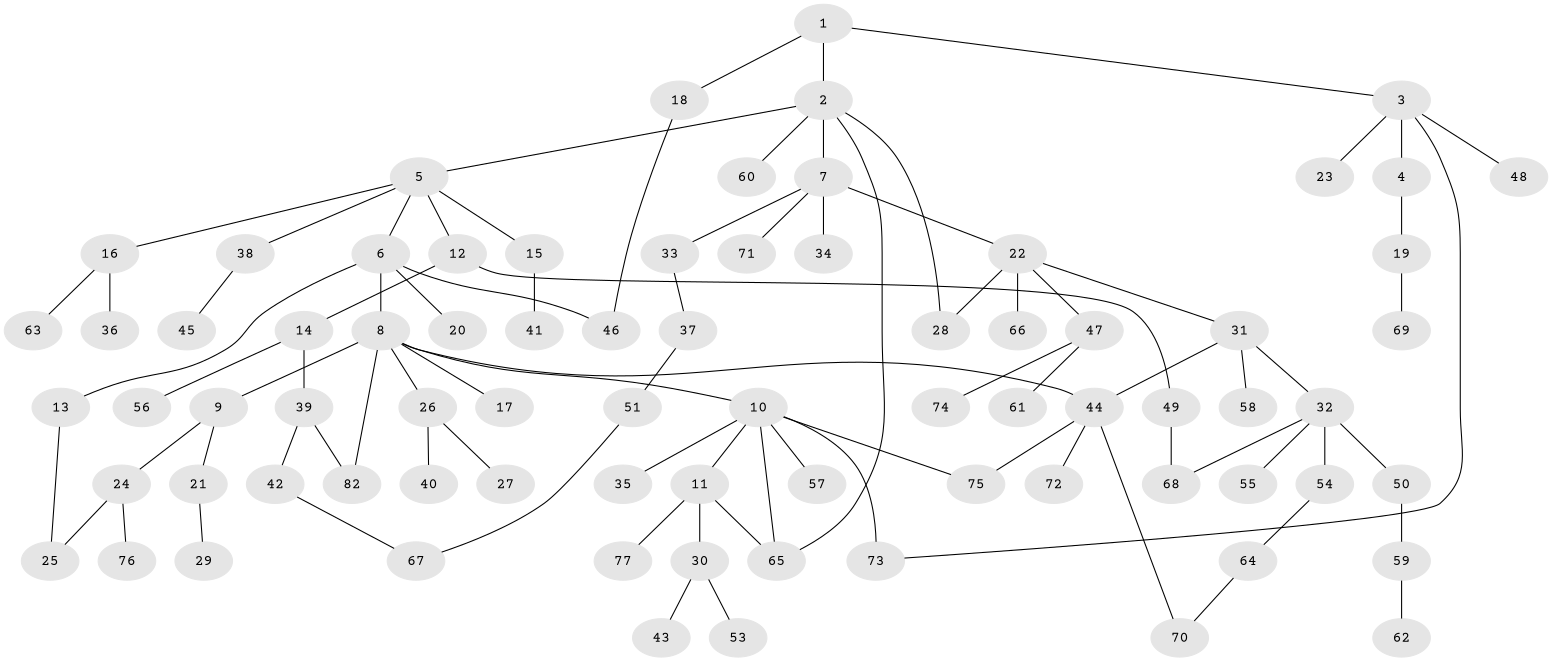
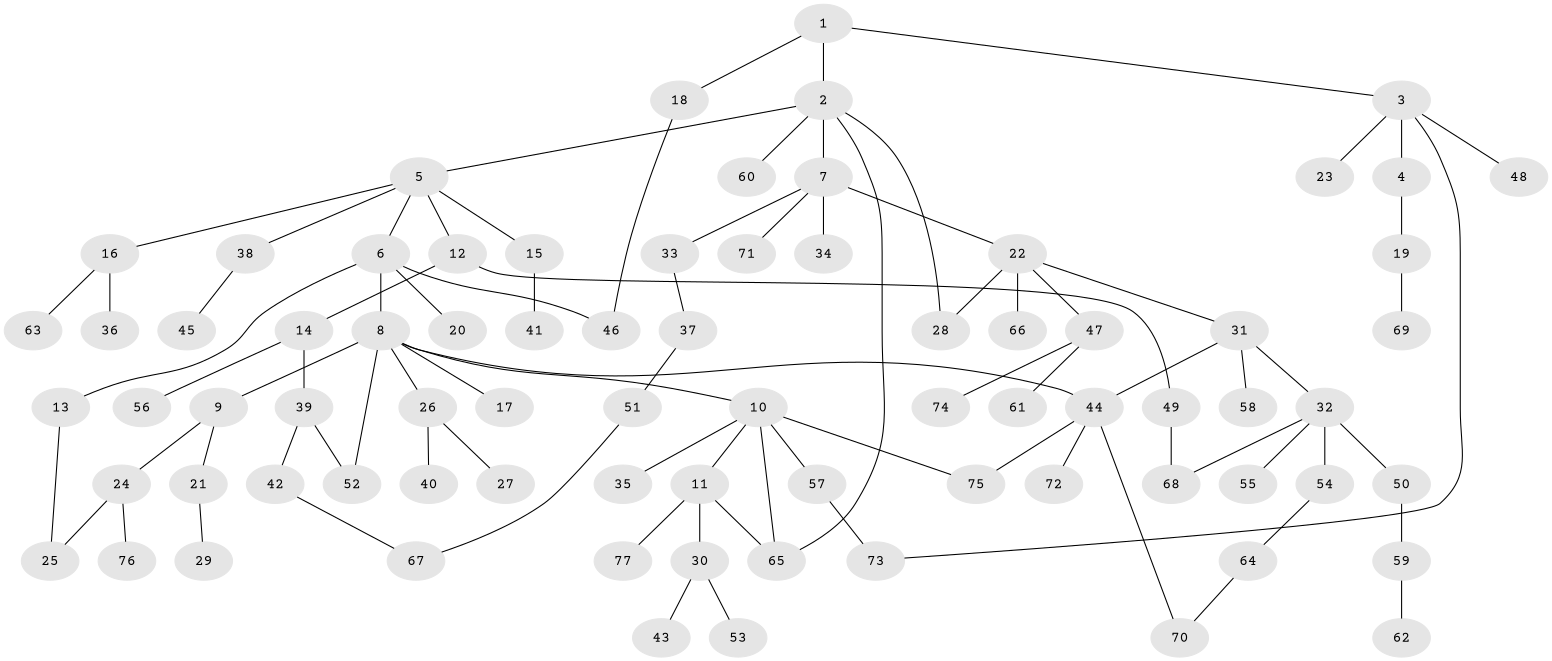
edge "10" -- "73": now "57" -- "73"
node "82": label "82" -> "52"
